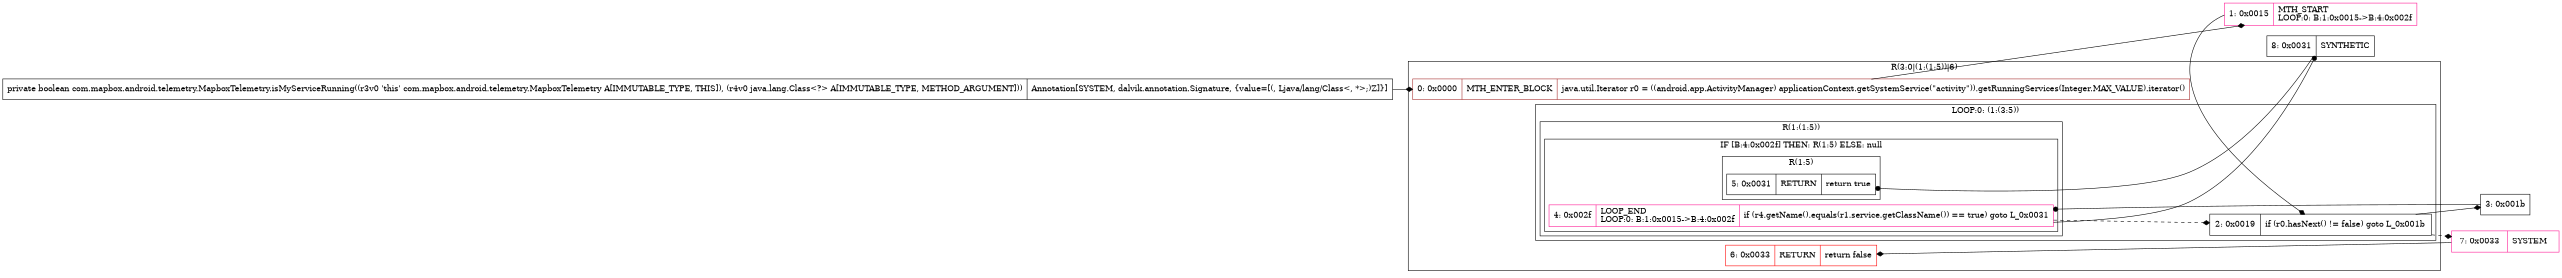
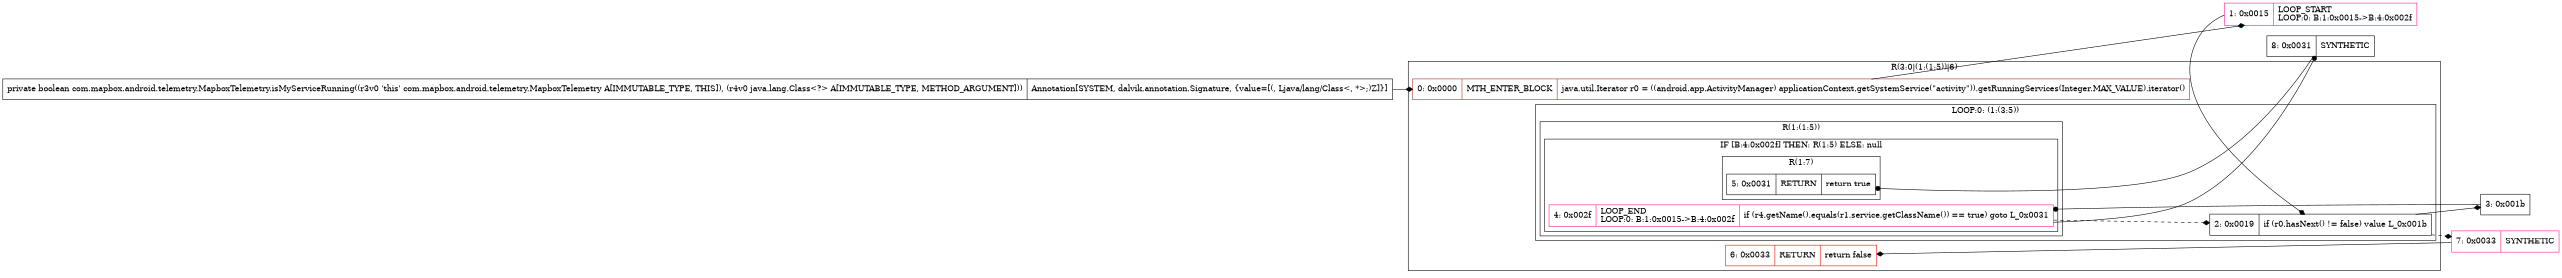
node "1: 0x0015": text "MTH_START" -> "LOOP_START"
cluster "R(1:5)": label "R(1:5)" -> "R(1:7)"
node "2: 0x0019": text "if (r0.hasNext() != false) goto L_0x001b" -> "if (r0.hasNext() != false) value L_0x001b"
node "7: 0x0033": text "SYSTEM" -> "SYNTHETIC"
